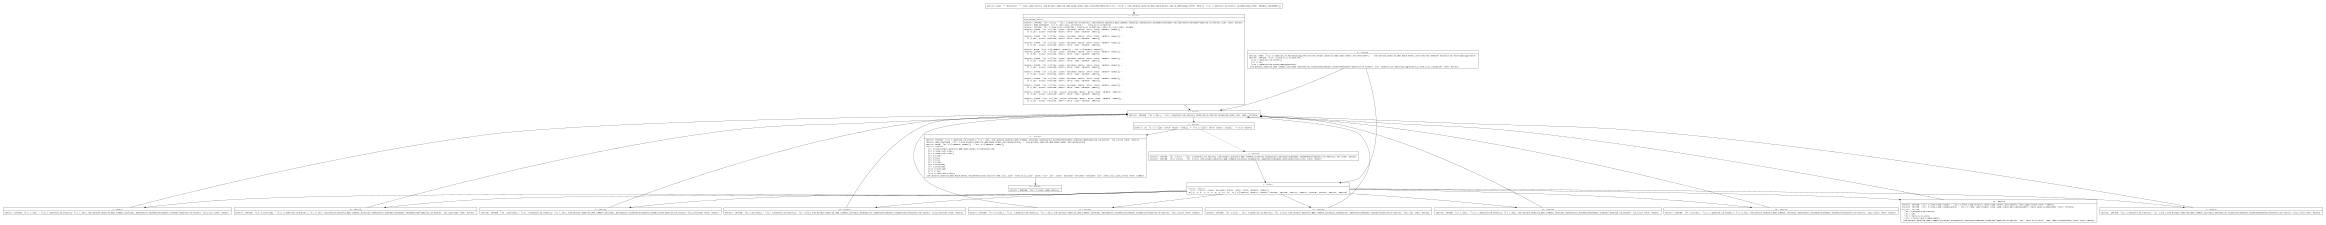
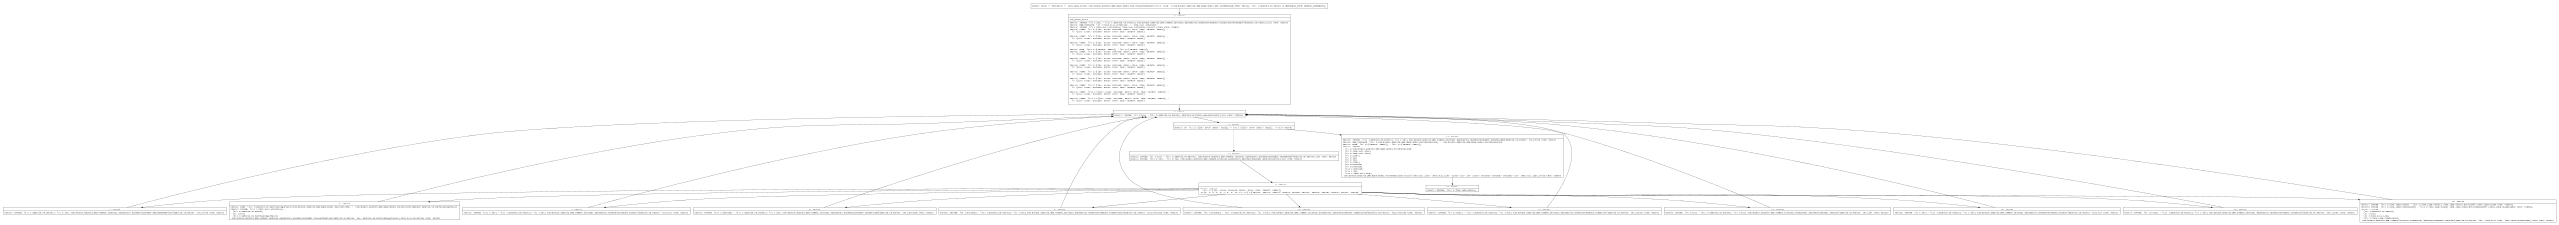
edge "6: 0x002a" -> "4: 0x0023": reversed
